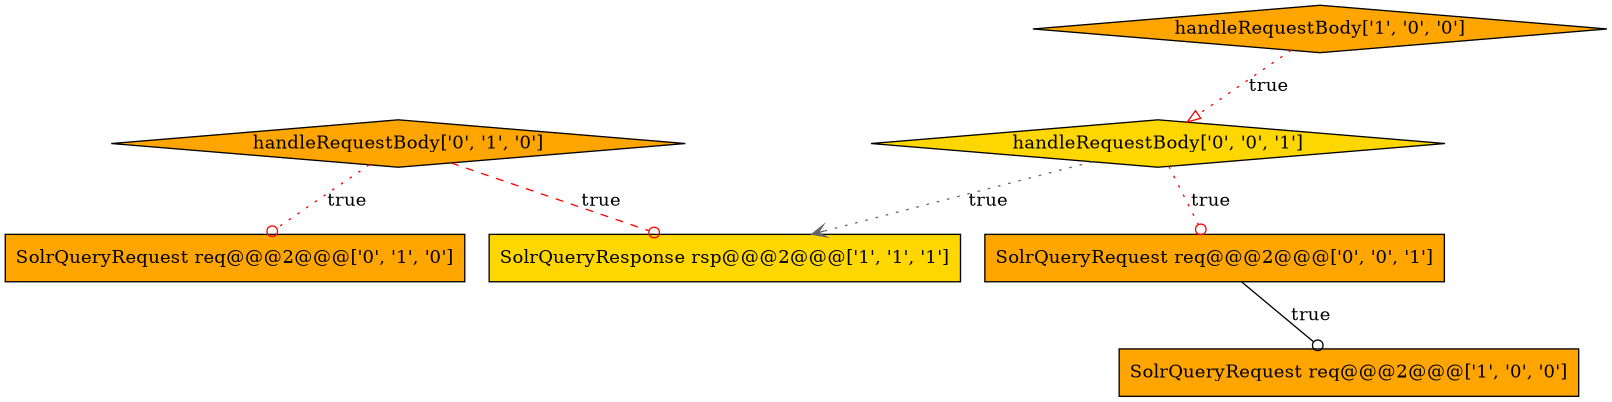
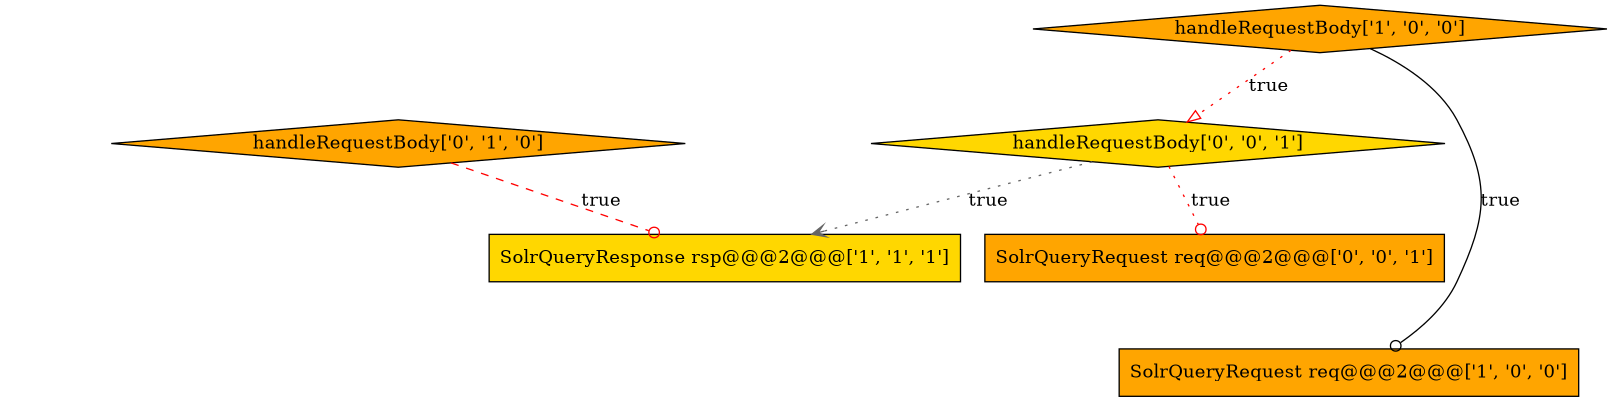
node "SolrQueryRequest req@@@2@@@['0', '1', '0']": removed
edge "SolrQueryRequest req@@@2@@@['0', '0', '1']" -> "SolrQueryRequest req@@@2@@@['1', '0', '0']": now "handleRequestBody['1', '0', '0']" -> "SolrQueryRequest req@@@2@@@['1', '0', '0']"
